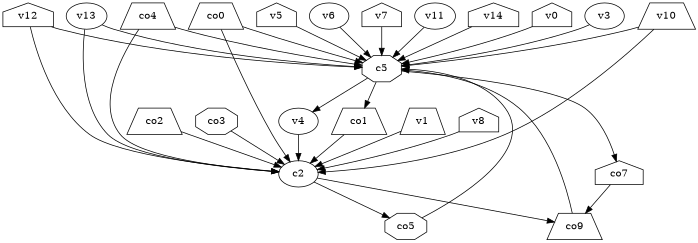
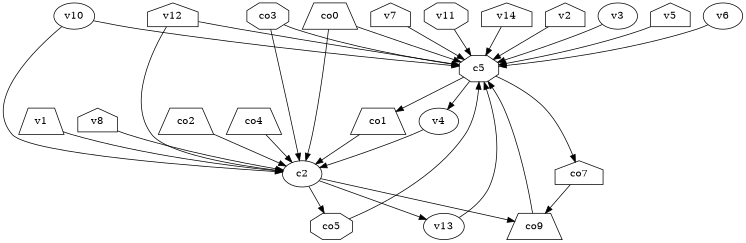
node "v11": shape ellipse -> octagon
node "v0": label "v0" -> "v2"
node "v10": shape trapezium -> ellipse
edge "co4" -> "c5": now "co3" -> "c5"
edge "v13" -> "c2": reversed
